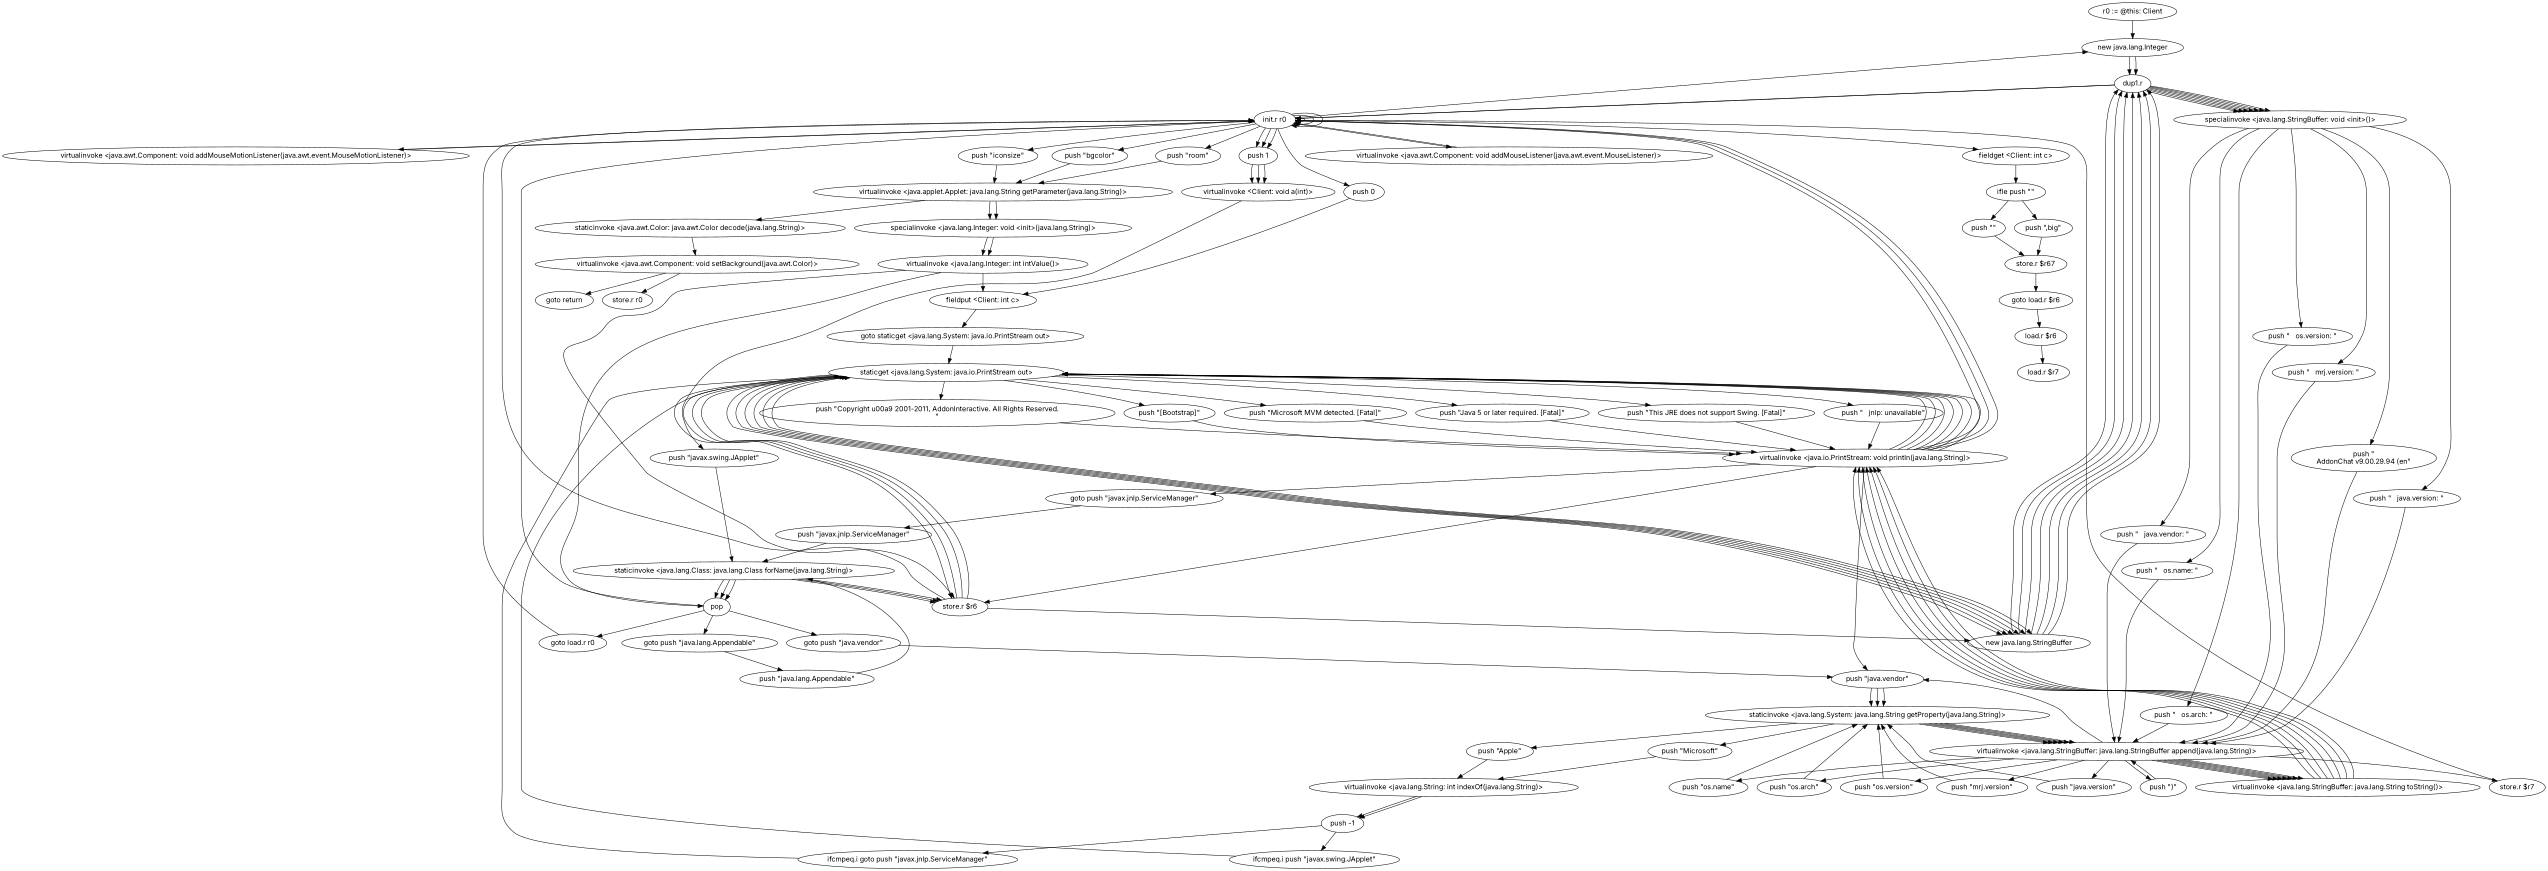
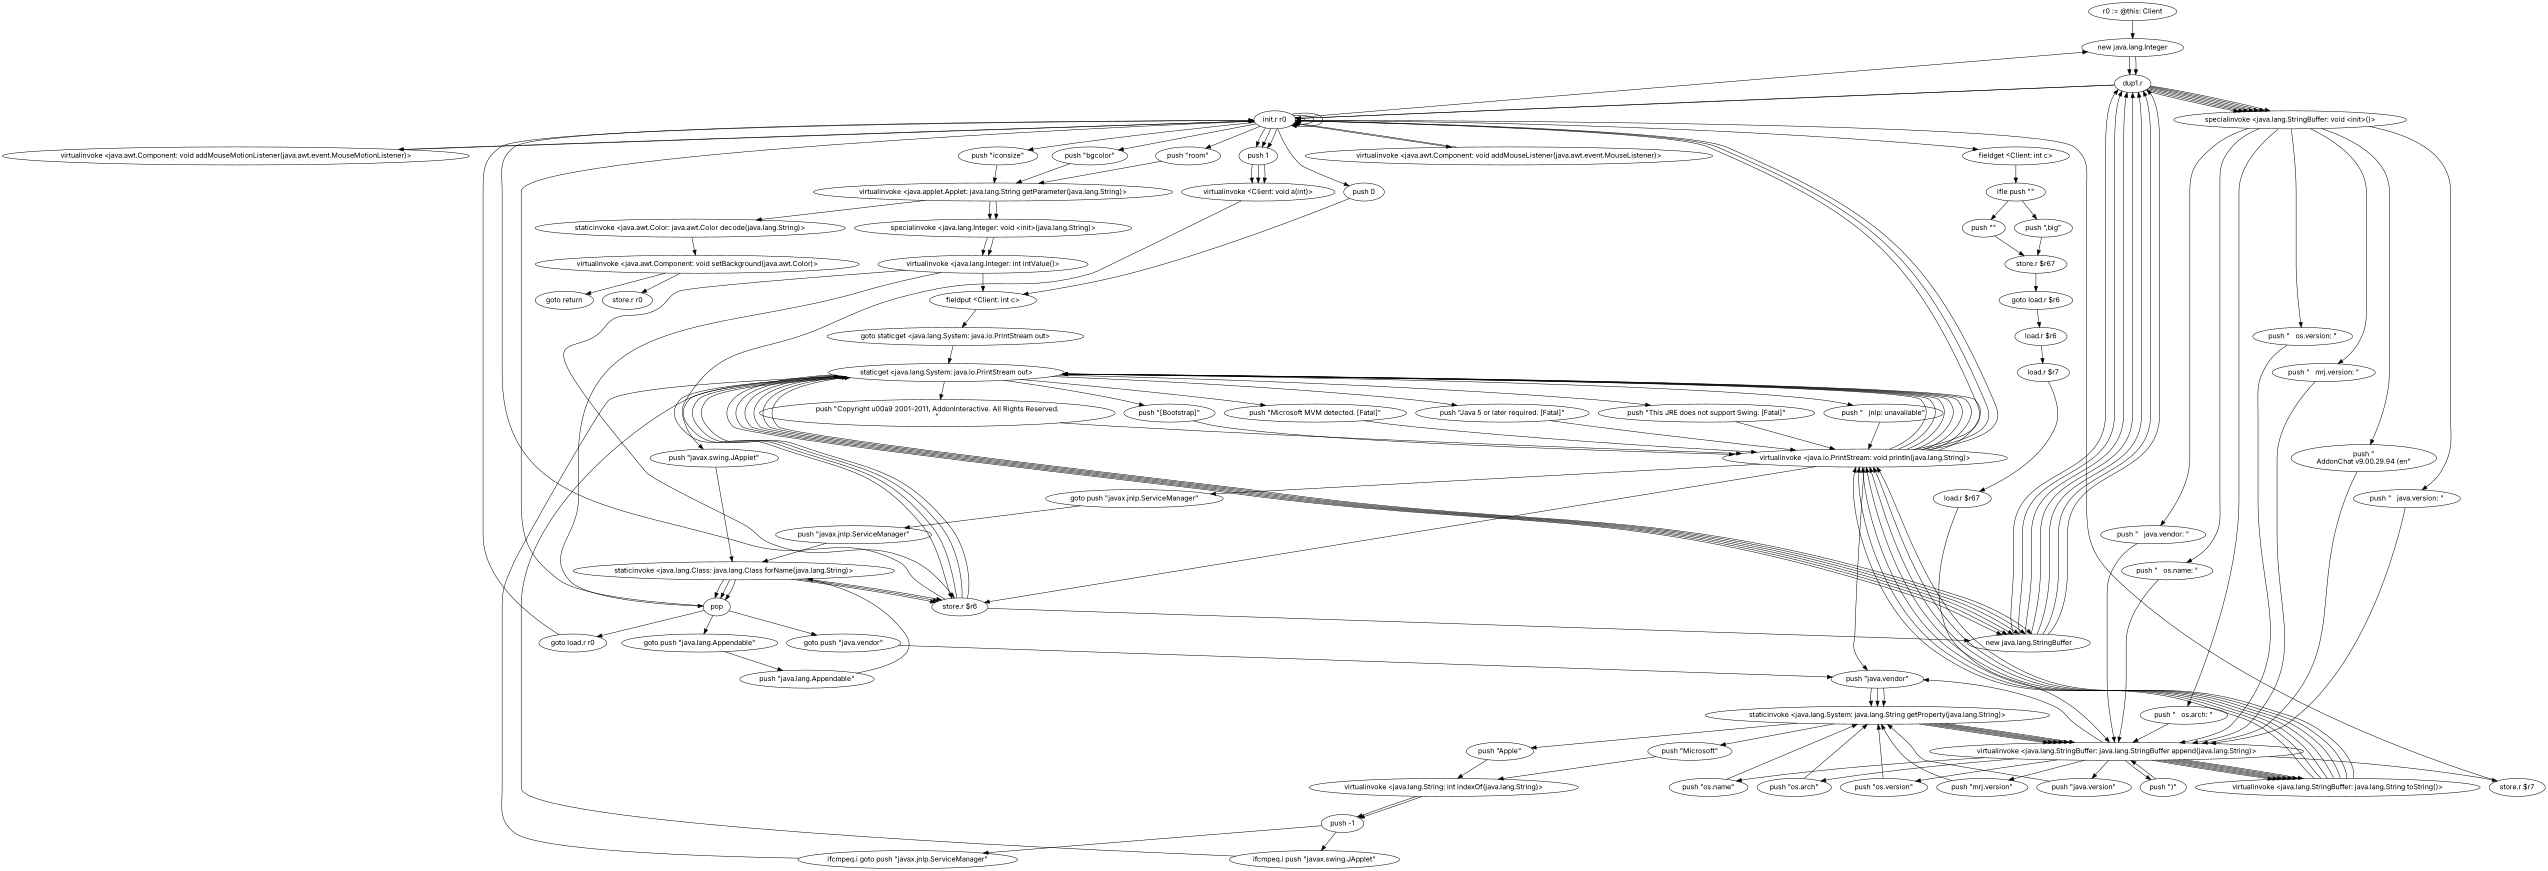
node "load.r $r67": added
